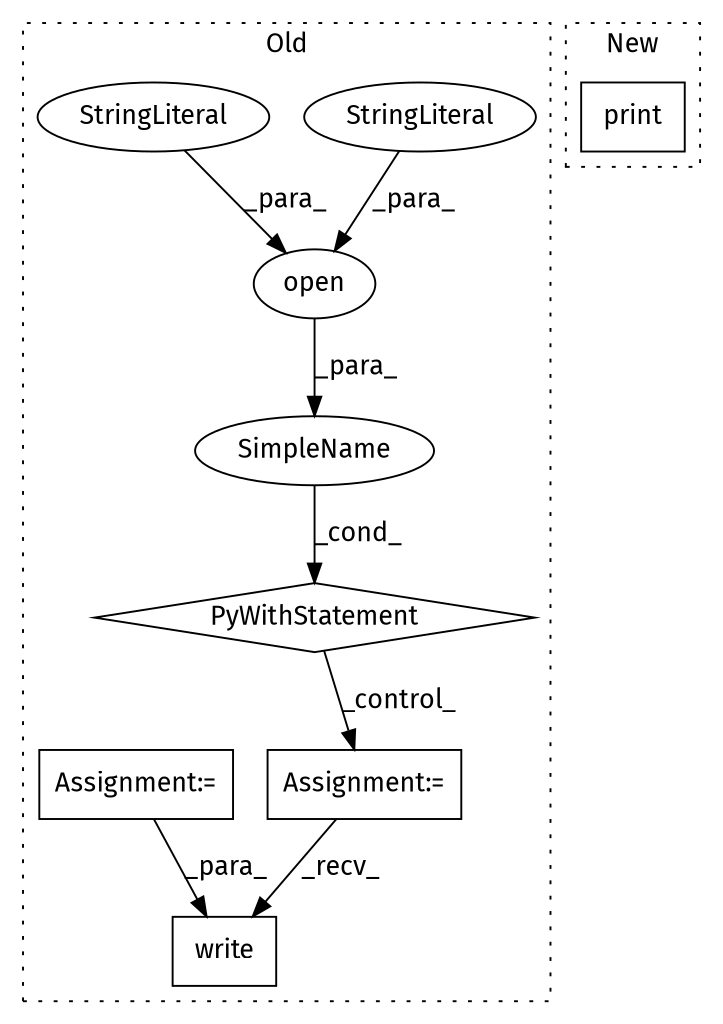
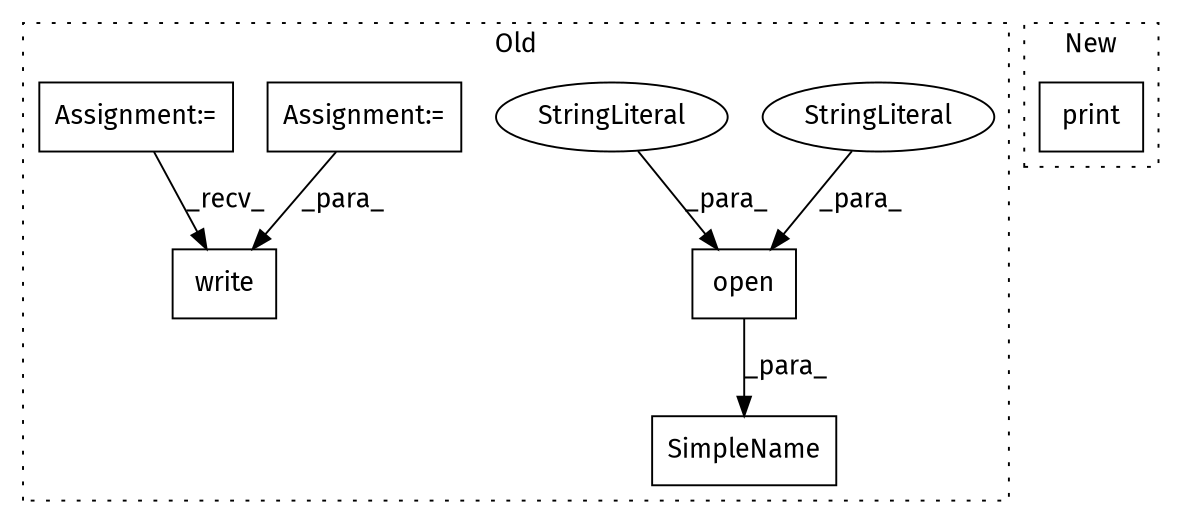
node "open": shape ellipse -> box
node "SimpleName": shape ellipse -> box
node "PyWithStatement": removed
